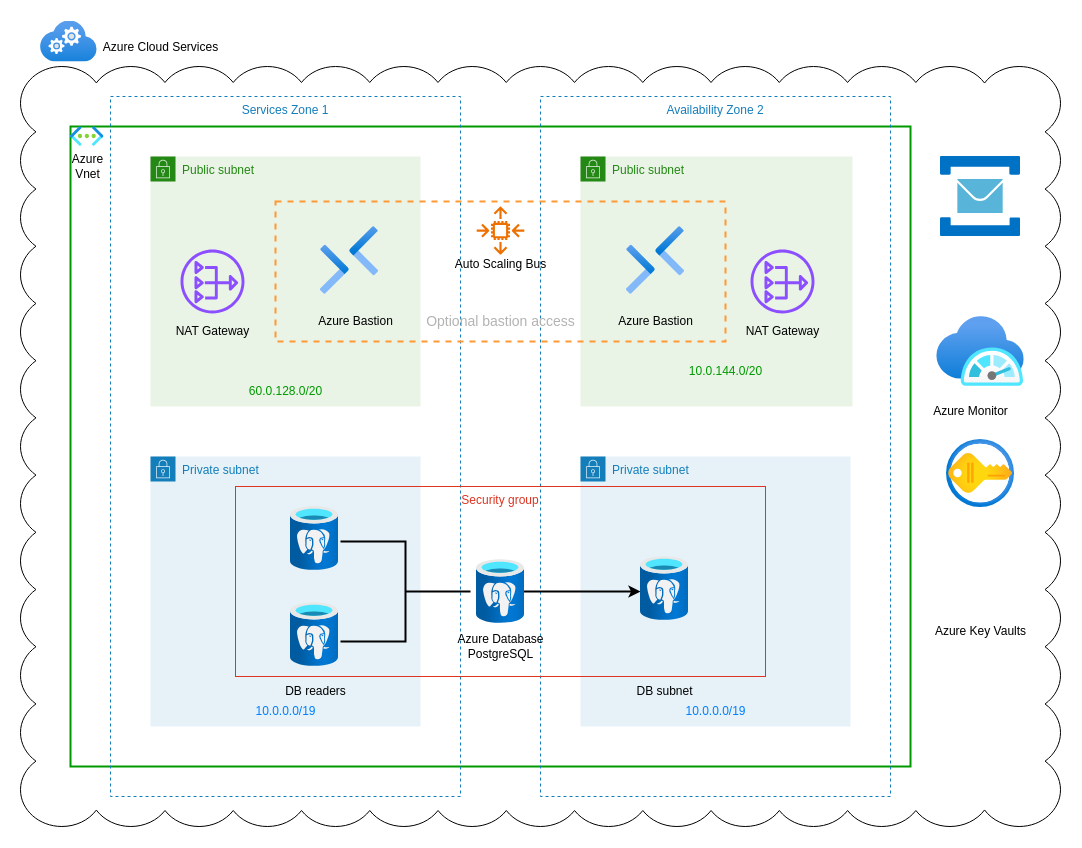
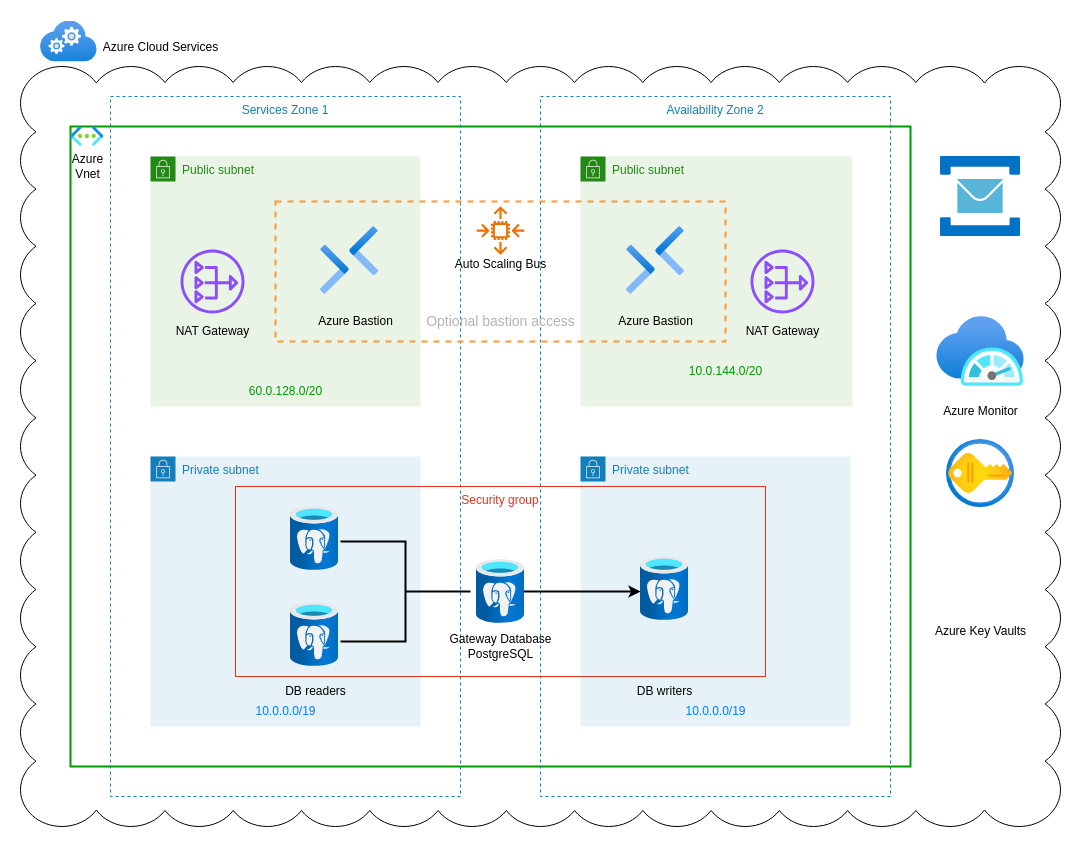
node "Azure Monitor": moved (971, 412) -> (981, 412)
node "Azure Database PostgreSQL": label "Azure Database PostgreSQL" -> "Gateway Database PostgreSQL"
node "DB subnet": label "DB subnet" -> "DB writers"
